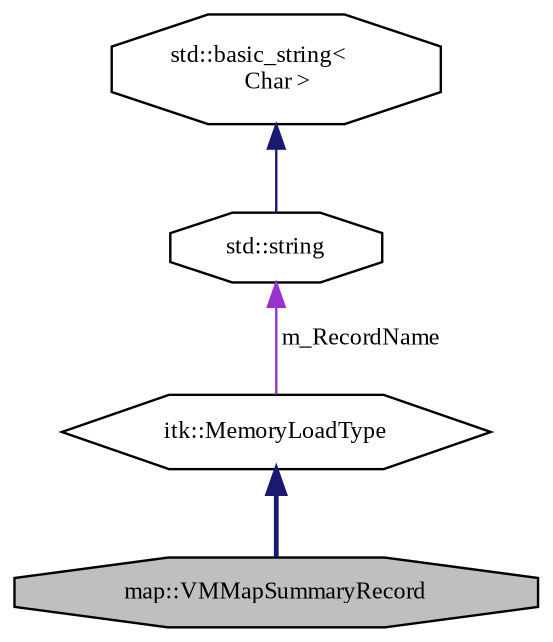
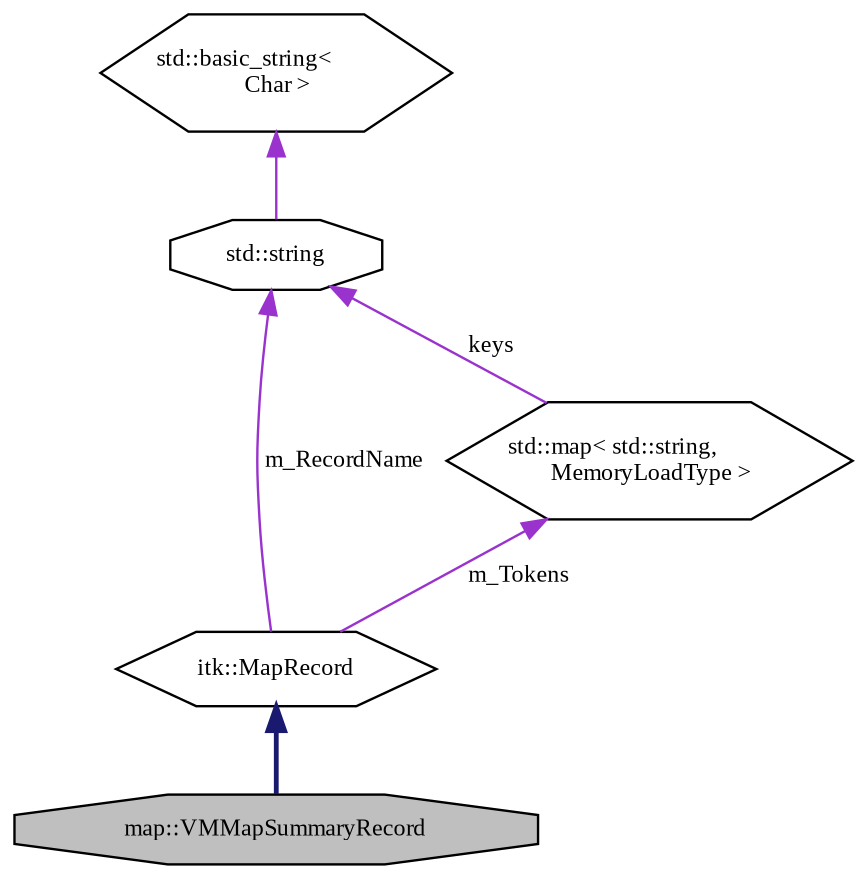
node "std::basic_string< Char >": shape octagon -> hexagon
edge "std::string" -> "std::basic_string< Char >": color midnightblue -> darkorchid3
node "itk::MemoryLoadType": label "itk::MemoryLoadType" -> "itk::MapRecord"
node "std::map< std::string, MemoryLoadType >": added
